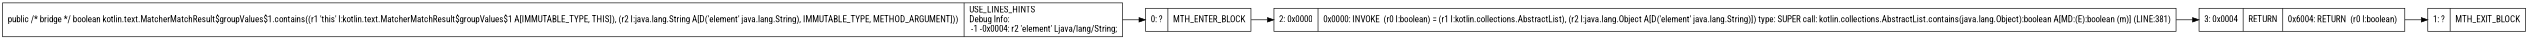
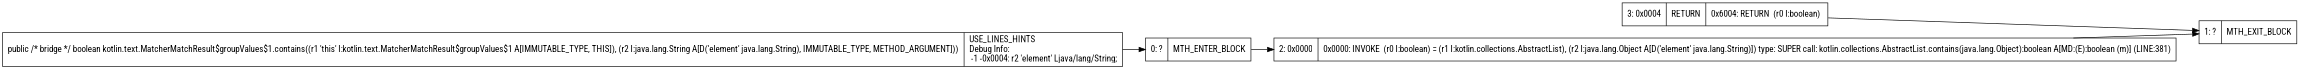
edge "2: 0x0000" -> "3: 0x0004": now "2: 0x0000" -> "1: ?"
